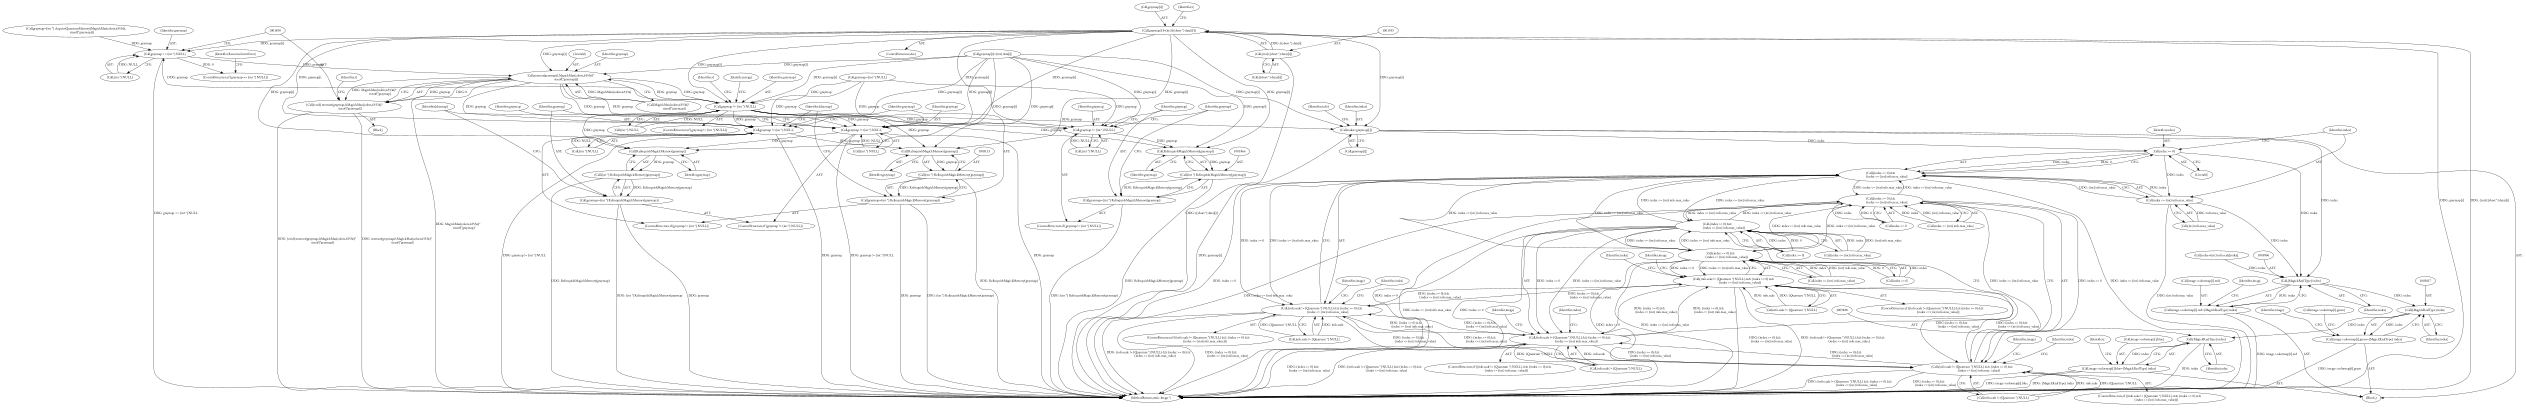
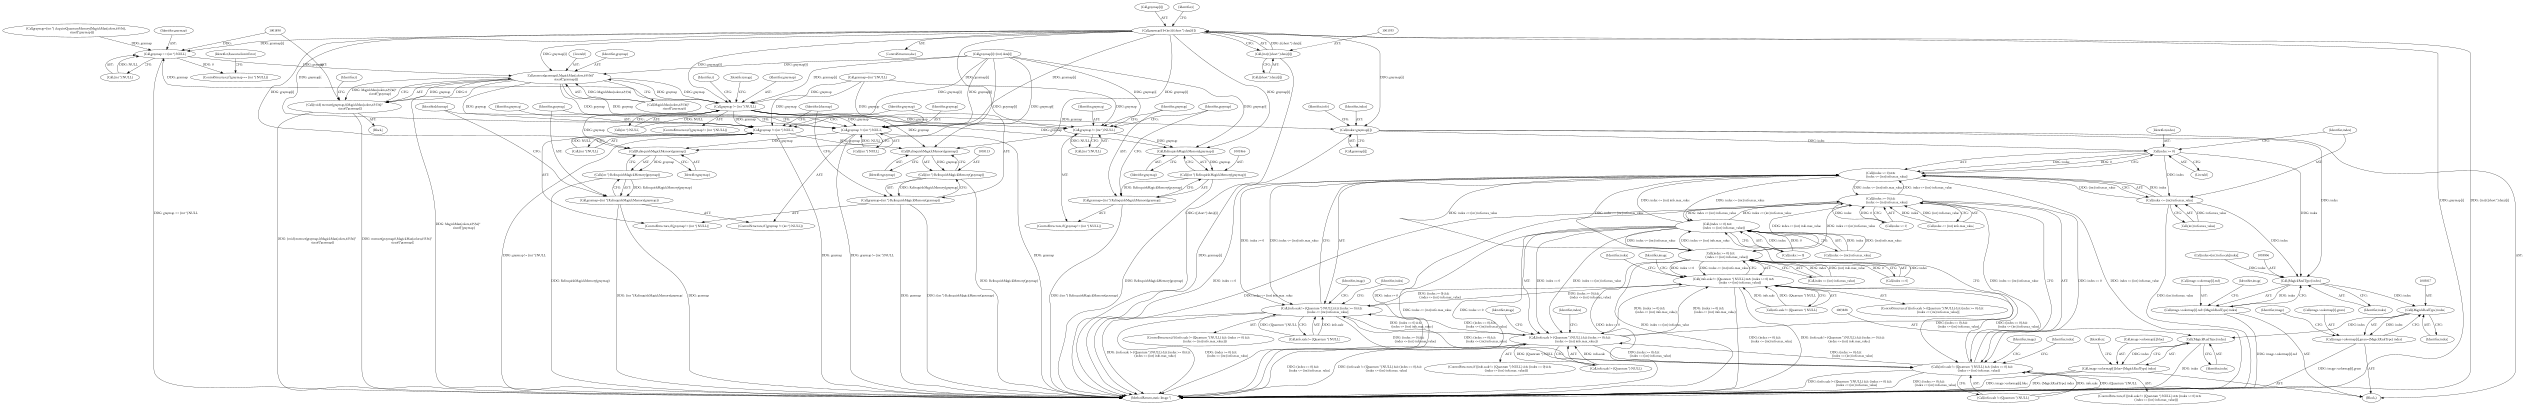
edge "(Call,graymap[i]=(int) ((short *) data)[i])" -> "(Call,(int) ((short *) data)[i])": added, label "CFG:"
edge "1001890" -> "(Call,graymap == (int *) NULL)": label "CFG: " -> "DDG: "
edge "(Call,graymap[i]=(int) data[i])" -> "(Call,index=graymap[i])": removed, label "DDG: graymap[i]"
edge "(Call,image->colormap[i].green)" -> "(Call,image->colormap[i].green=(MagickRealType) index)": label "CFG: " -> "AST: "
